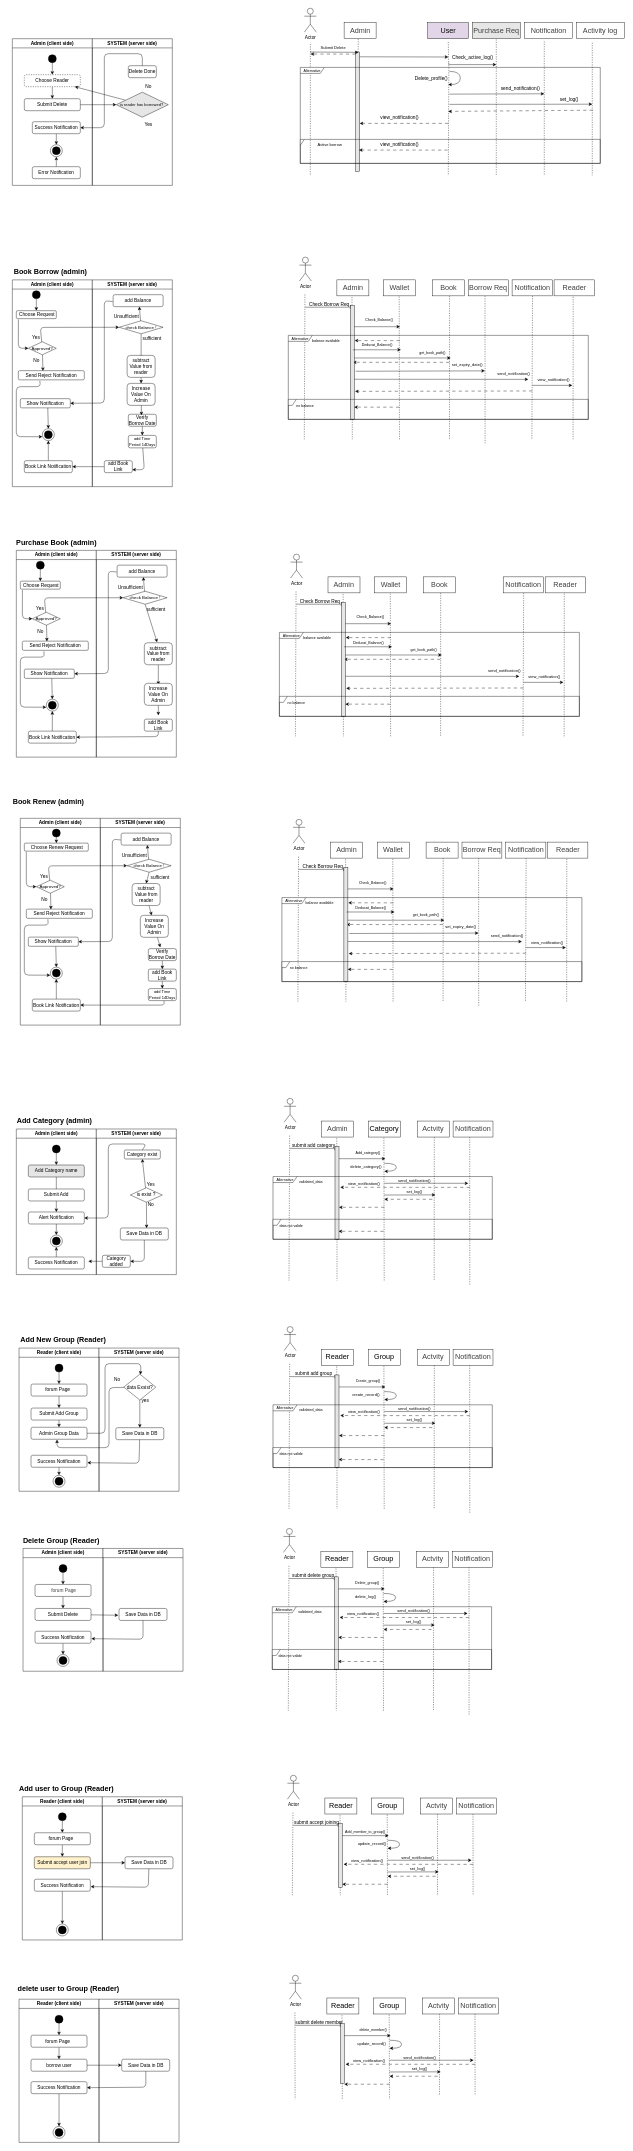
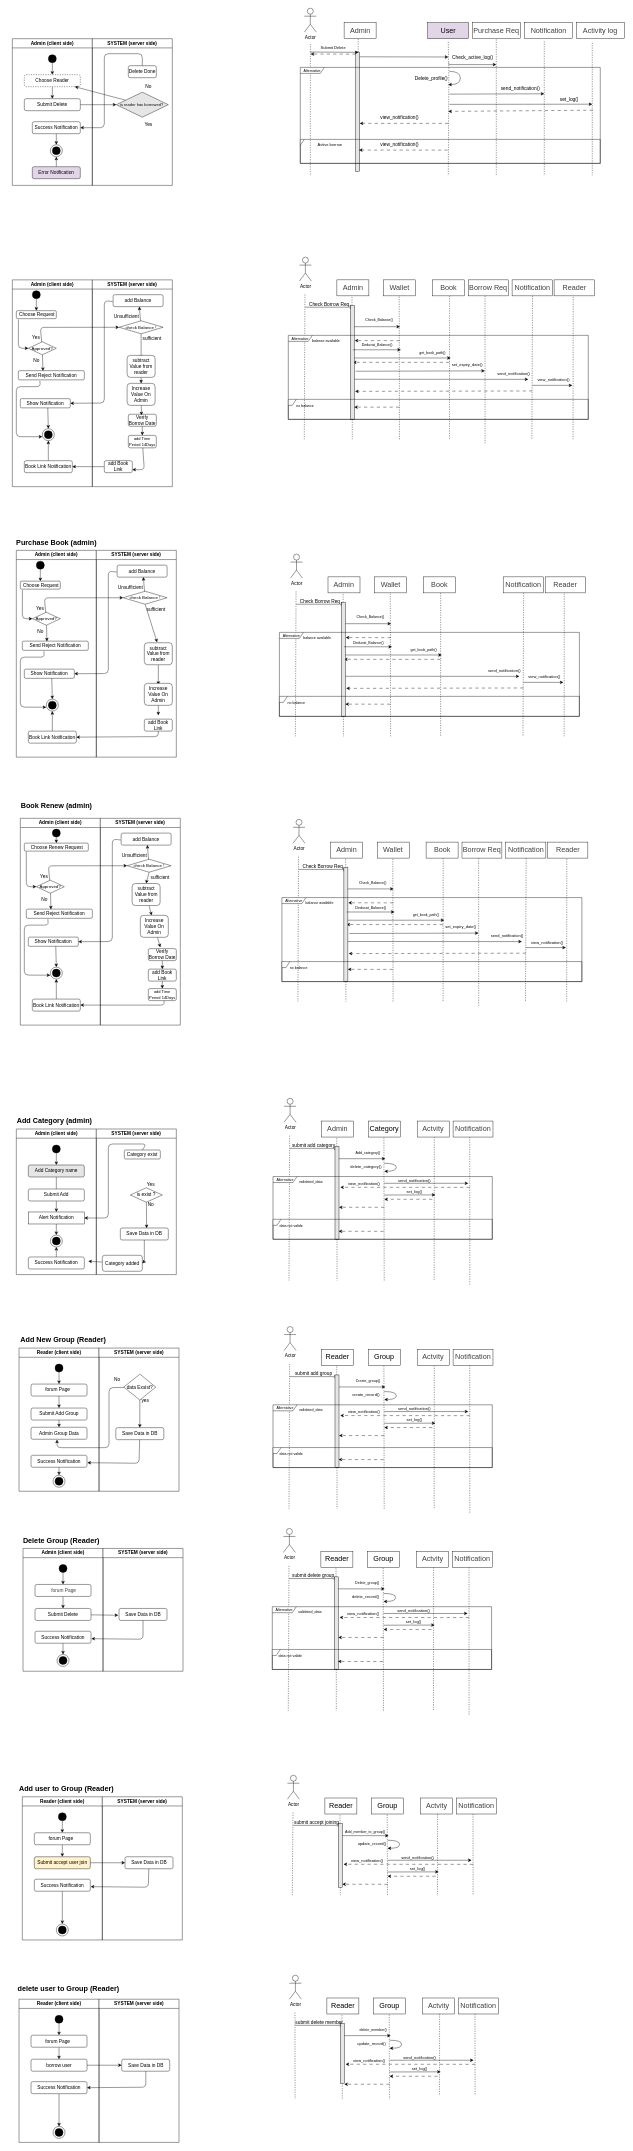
node "Purchase Req": fillcolor #e6e6e6 -> #ffffff
node "Error Notification": fillcolor #ffffff -> #e1d5e7
node "Book Borrow (admin)": removed
node "Book Renew (admin)": moved (48, 802) -> (56, 806)
edge "is exist ?" -> "Category exist": removed
node "Alert Notification": shape rounded rectangle -> rectangle
node "Category added": size 28x12 -> 40x16
edge "Admin Group Data" -> "data Exsist?": removed
node "delete_log()": label "delete_log()" -> "delete_record()"
